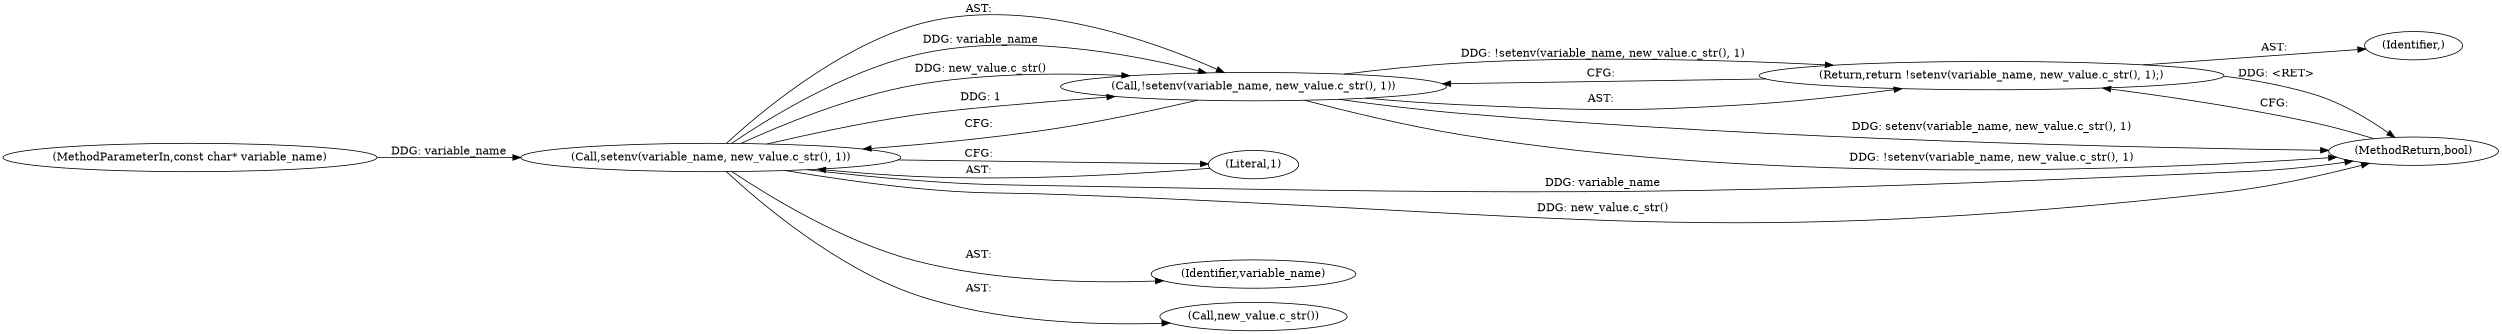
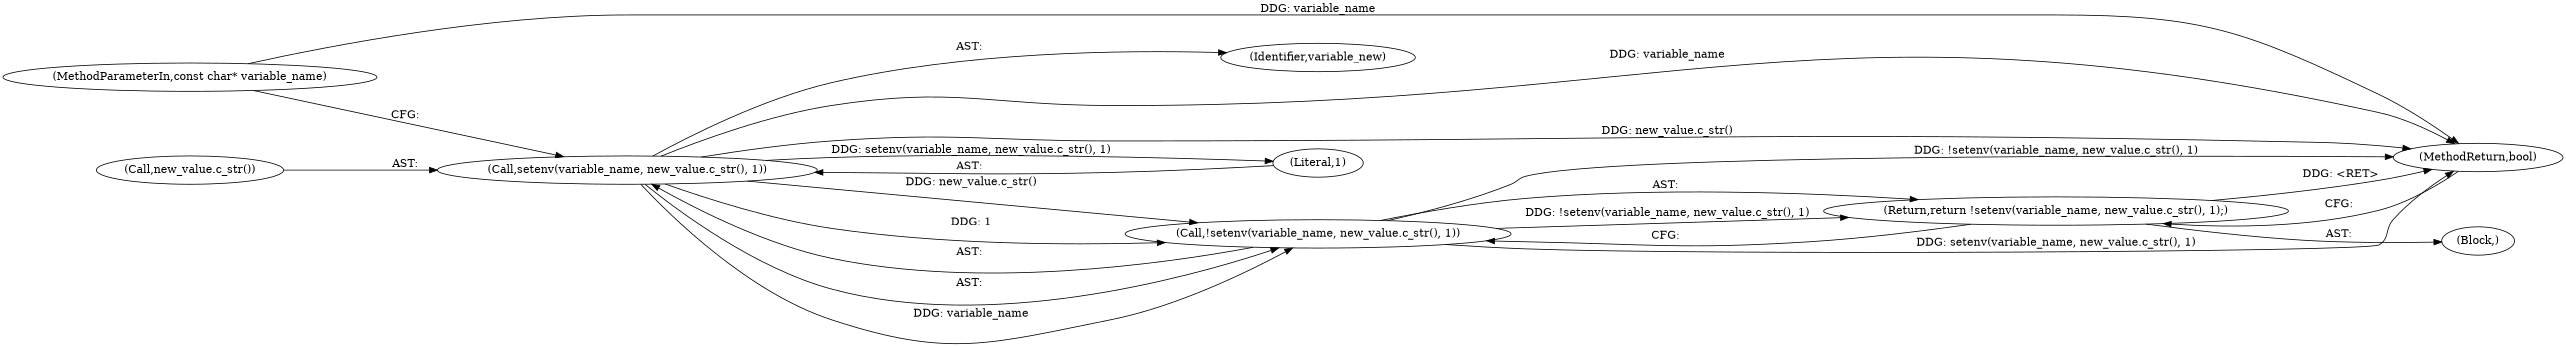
edge "(MethodParameterIn,const char* variable_name)" -> "(MethodReturn,bool)": added, label "DDG: variable_name"
node "(Identifier,)": label "(Identifier,)" -> "(Block,)"
edge "(Call,!setenv(variable_name, new_value.c_str(), 1))" -> "(Call,setenv(variable_name, new_value.c_str(), 1))": label "CFG: " -> "AST: "
edge "(MethodParameterIn,const char* variable_name)" -> "(Call,setenv(variable_name, new_value.c_str(), 1))": label "DDG: variable_name" -> "CFG: "
edge "(Call,setenv(variable_name, new_value.c_str(), 1))" -> "(Literal,1)": label "CFG: " -> "DDG: setenv(variable_name, new_value.c_str(), 1)"
node "(Identifier,variable_name)": label "(Identifier,variable_name)" -> "(Identifier,variable_new)"
edge "(Call,setenv(variable_name, new_value.c_str(), 1))" -> "(Call,new_value.c_str())": reversed
